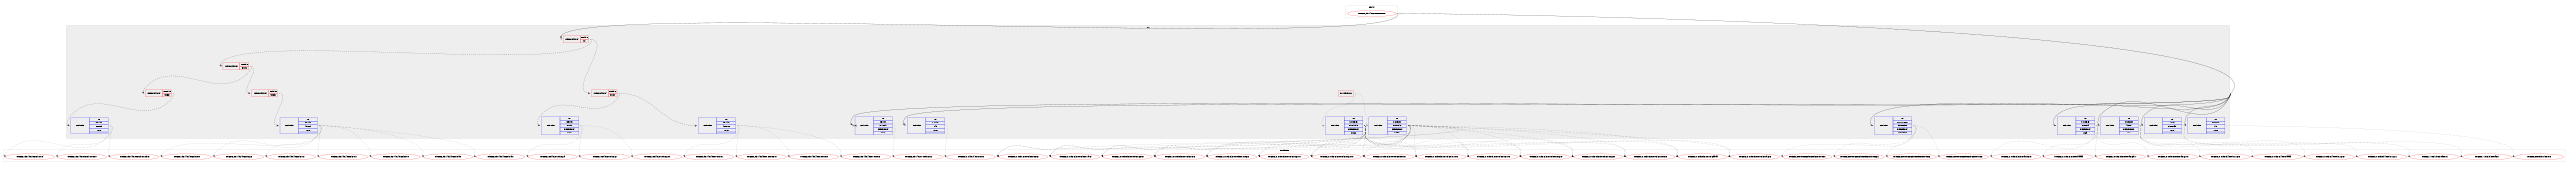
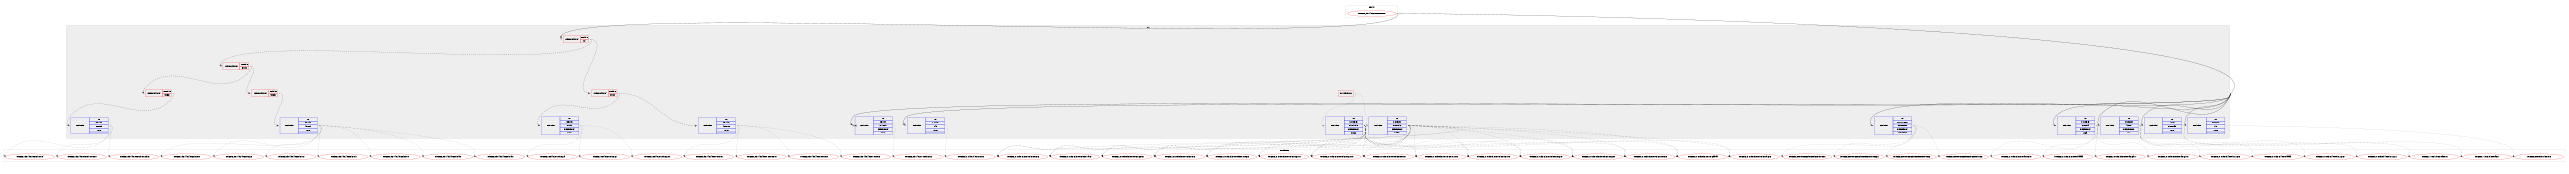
node "portage://sys-dev/automake-1.8.5-r5": label "portage://sys-dev/automake-1.8.5-r5" -> "portage://sys-devel/automake-1.8.5-r5"
